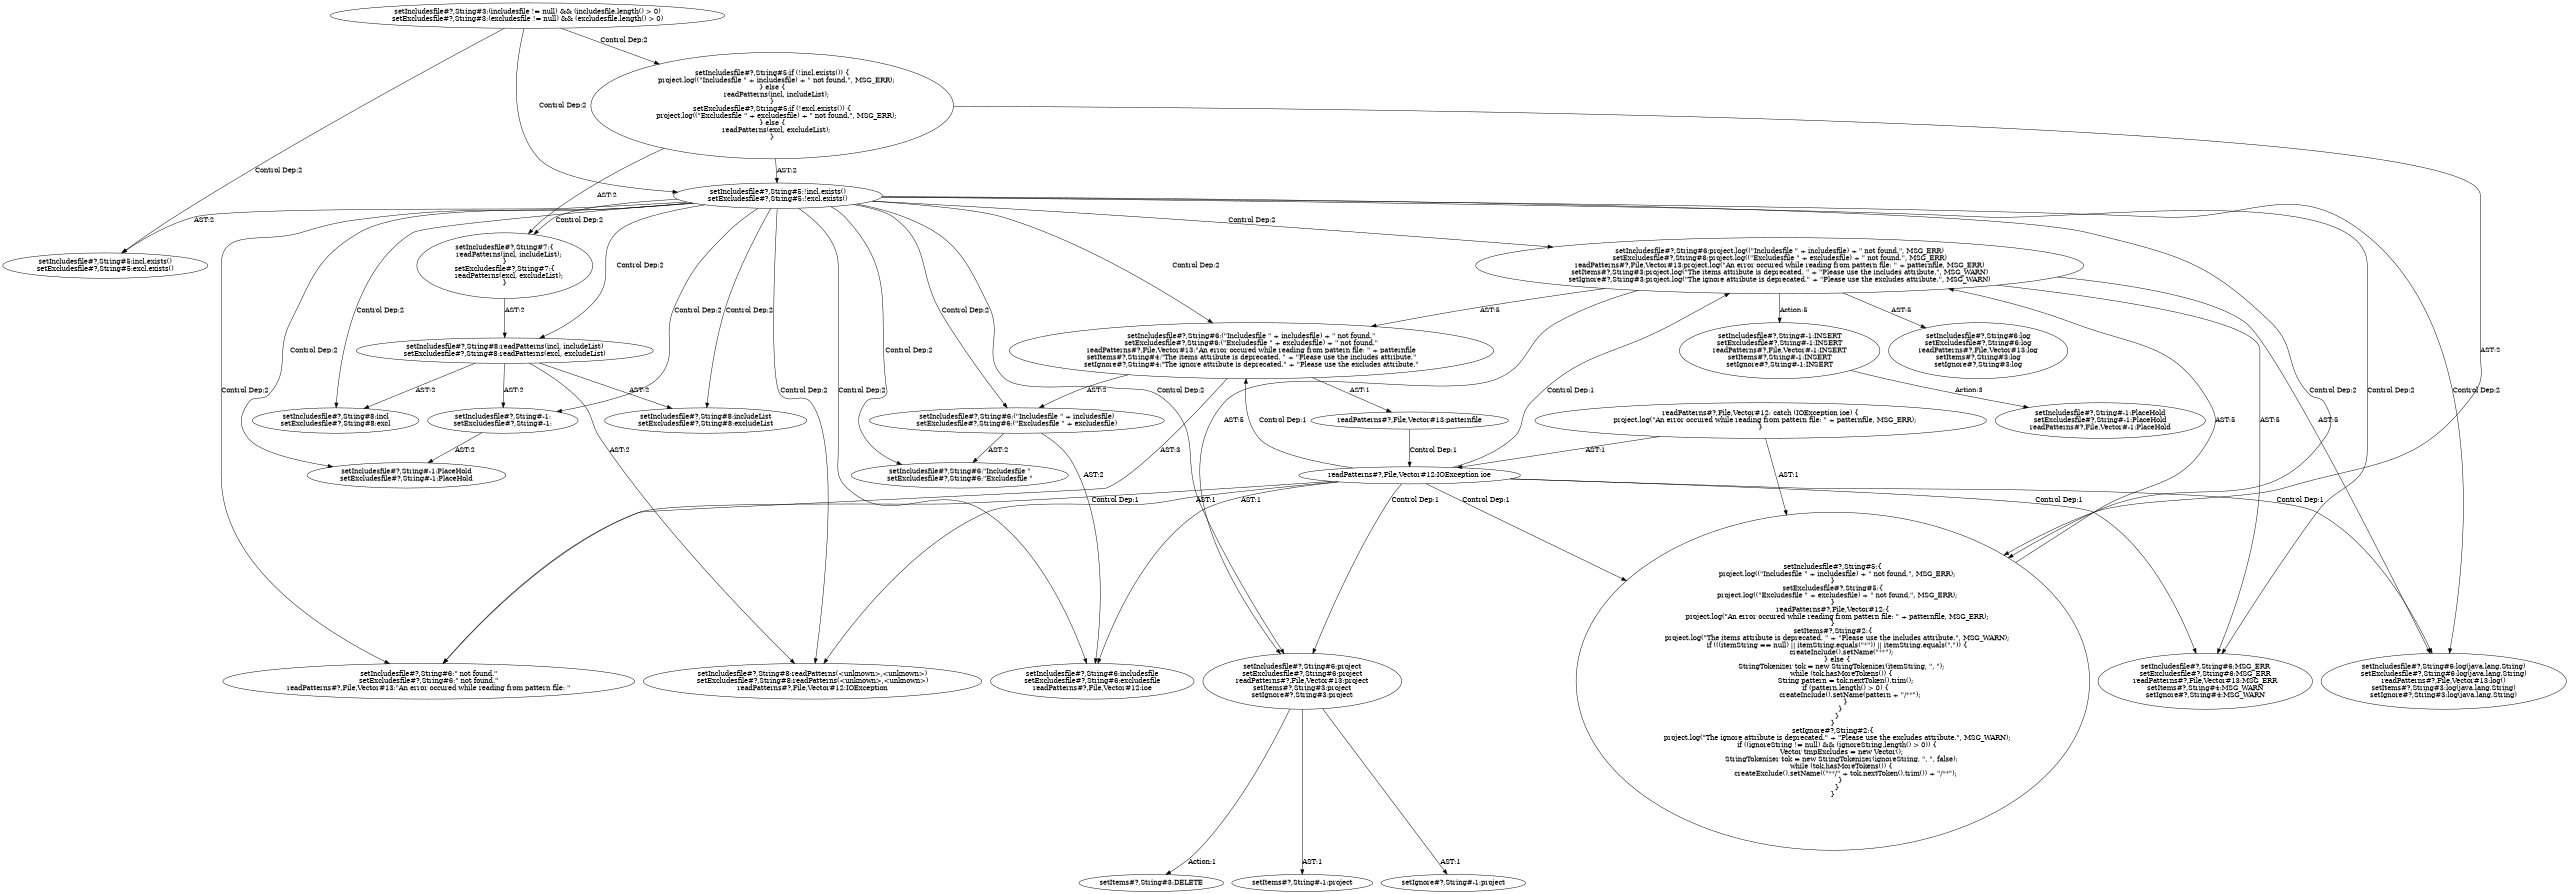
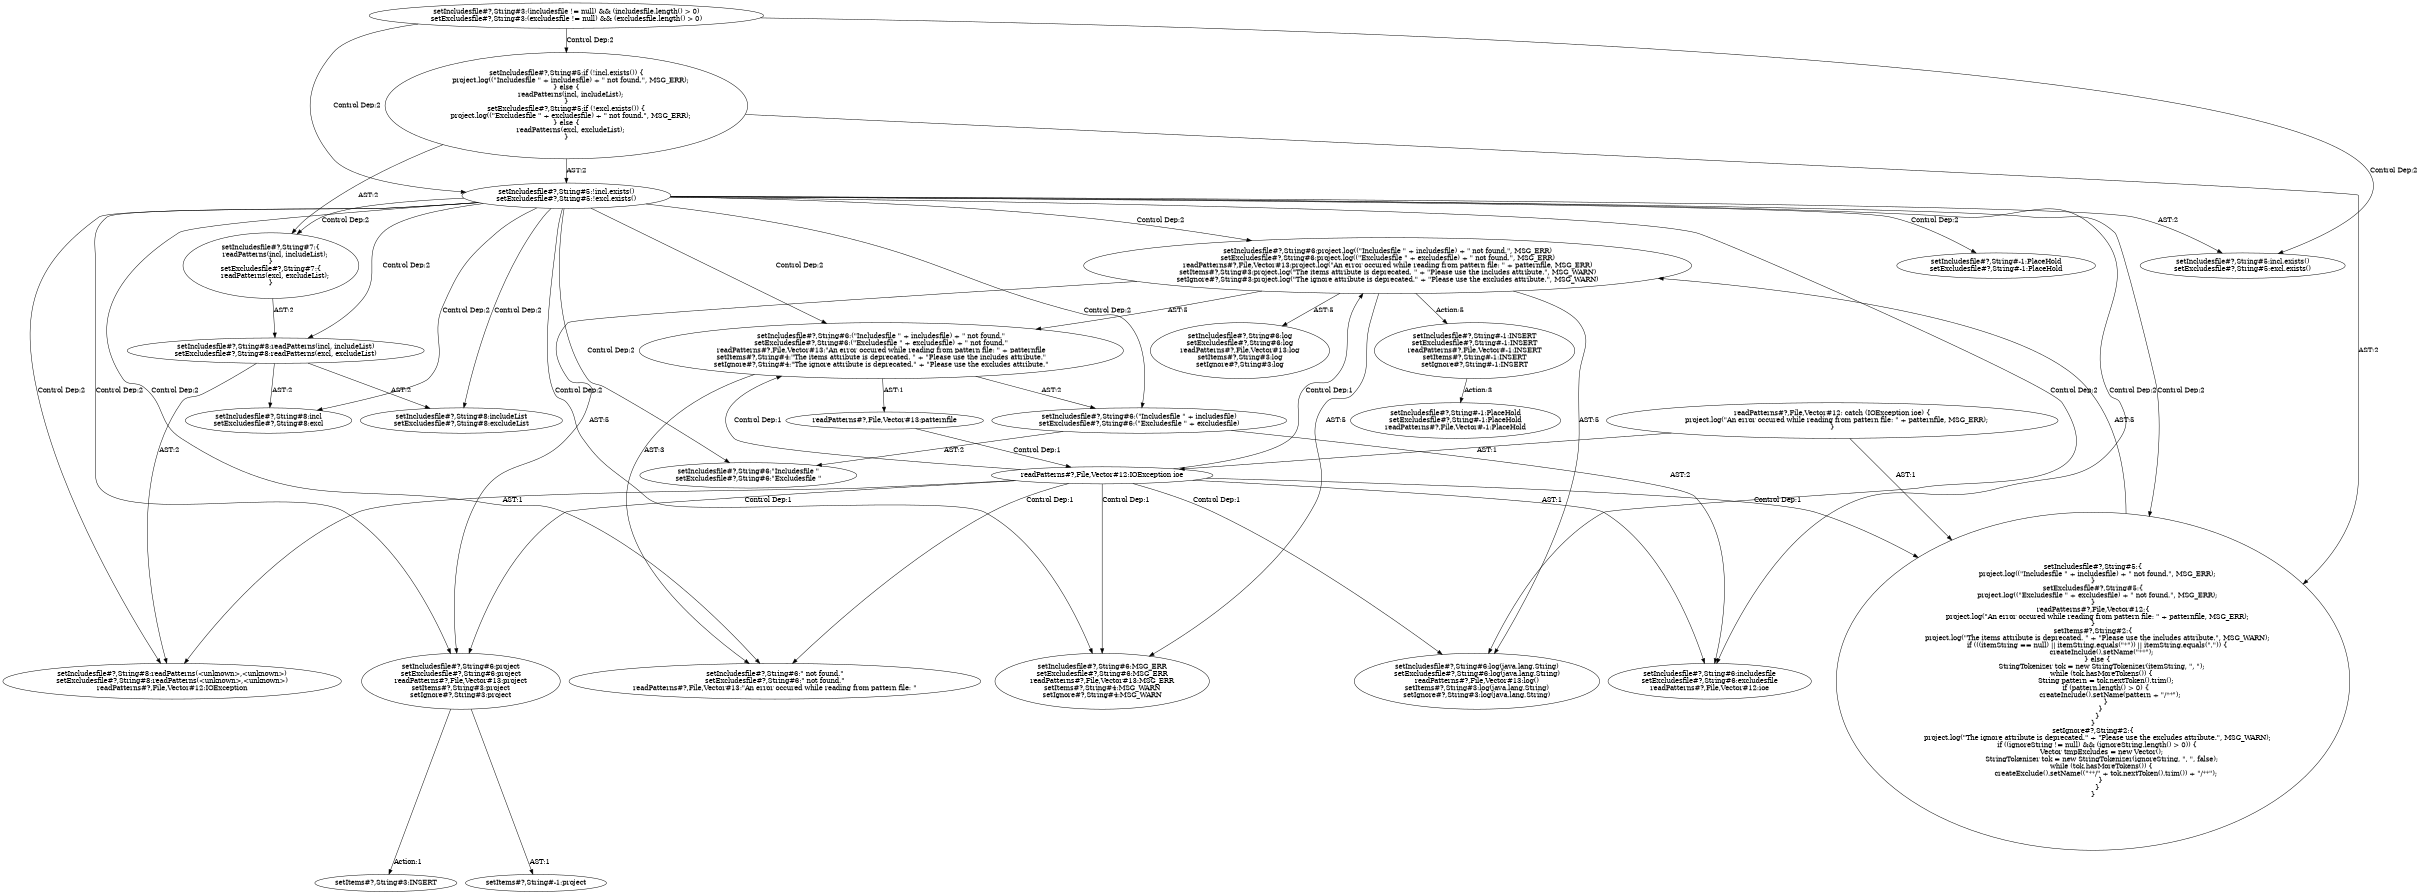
node "setIncludesfile#?,String#-1: setExcludesfile#?,String#-1:": removed
node "setItems#?,String#3:DELETE": label "setItems#?,String#3:DELETE" -> "setItems#?,String#3:INSERT"
node "setIgnore#?,String#-1:project": removed
